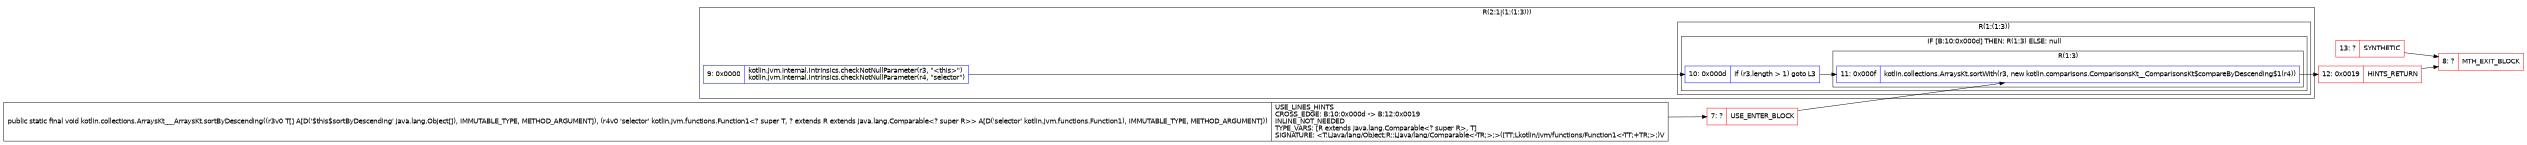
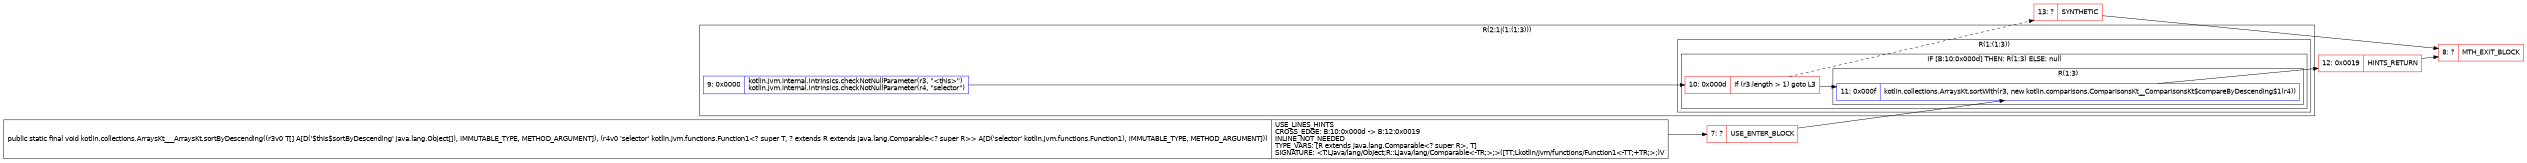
edge "10: 0x000d" -> "13: ?": added
node "10: 0x000d": color blue -> red
